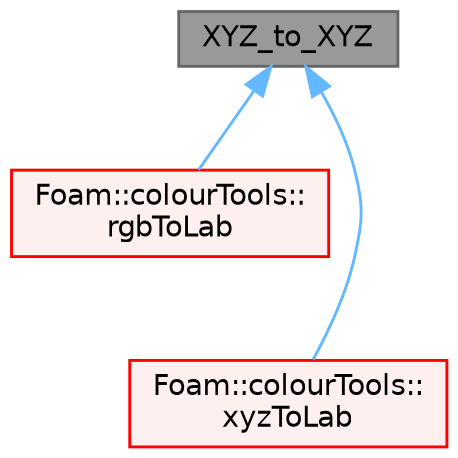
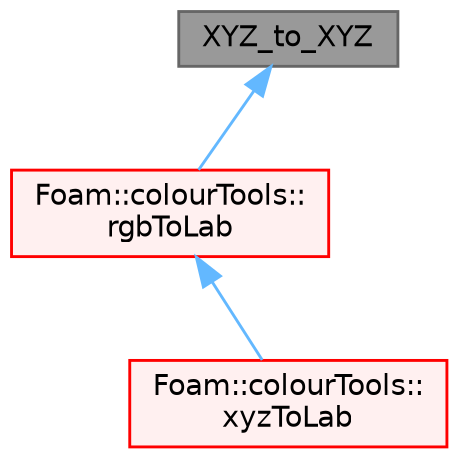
edge "Foam::colourTools:: xyzToLab" -> "XYZ_to_XYZ": now "Foam::colourTools:: xyzToLab" -> "Foam::colourTools:: rgbToLab"
